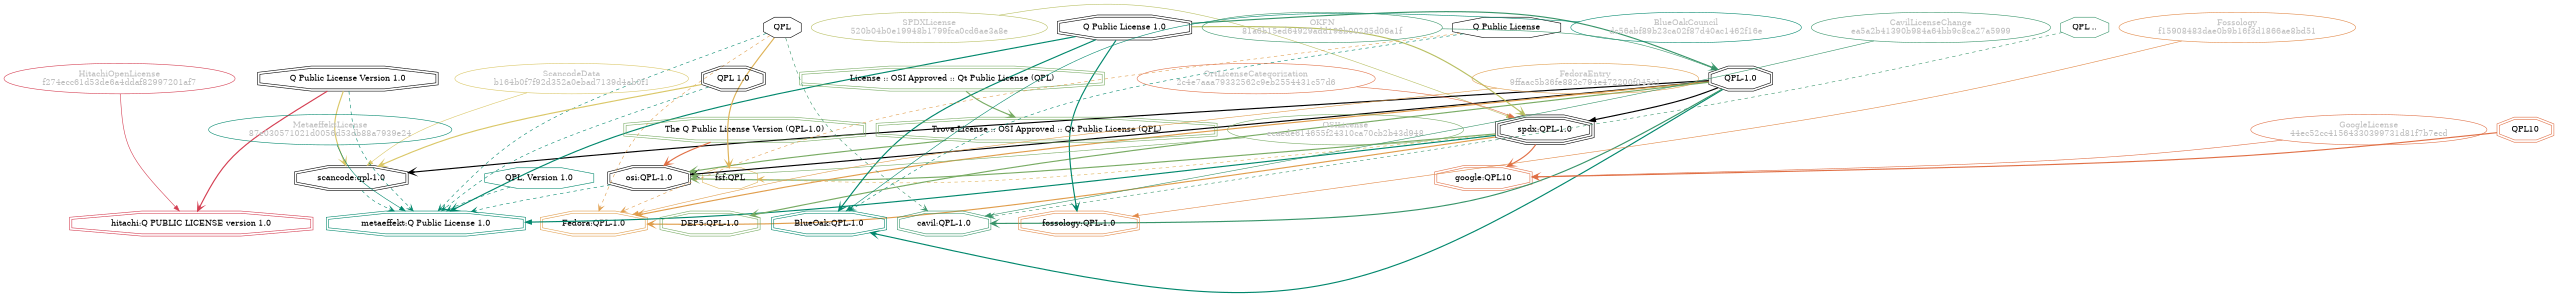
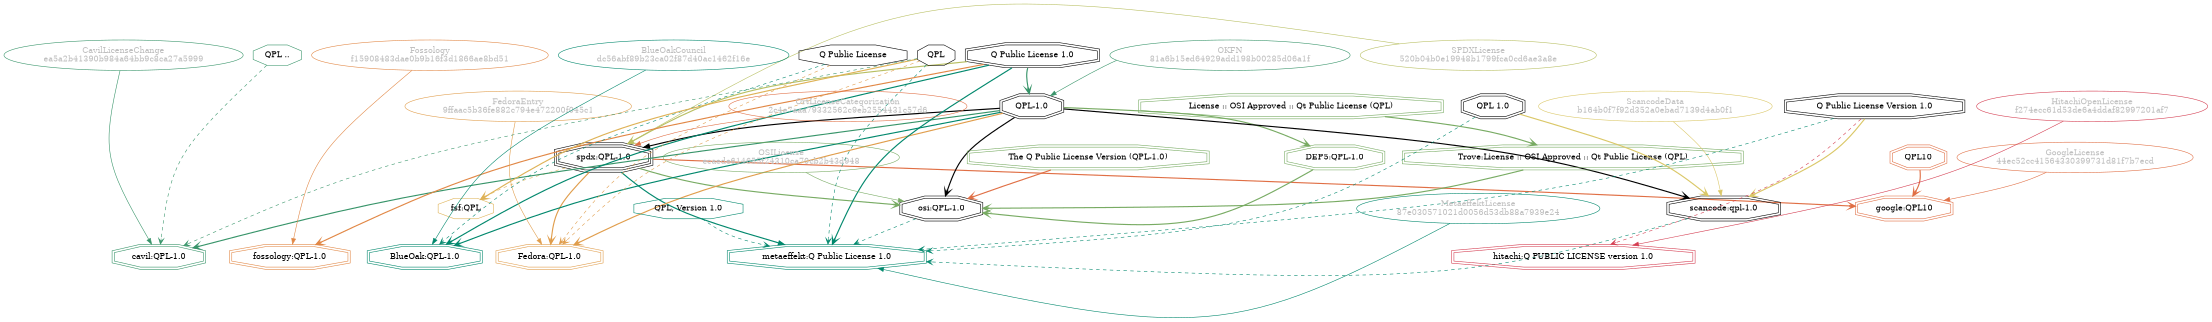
edge "Q Public License 1.0" -> "fossology:QPL-1.0": color #00876c -> #e18745
edge "Q Public License Version 1.0" -> "hitachi:Q PUBLIC LICENSE version 1.0": style bold -> dashed
edge "DEP5:QPL-1.0" -> "osi:QPL-1.0": added
